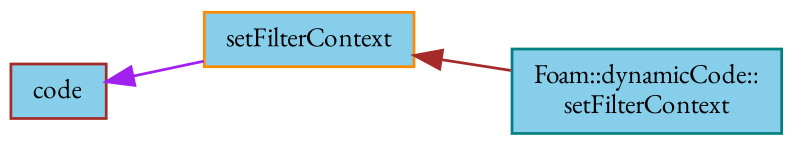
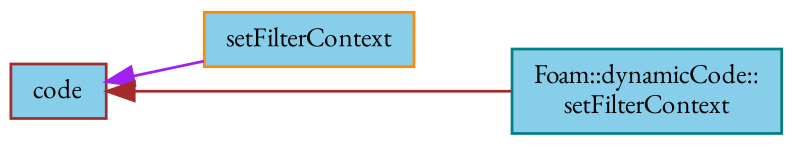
edge "Foam::dynamicCode:: setFilterContext" -> "setFilterContext": now "Foam::dynamicCode:: setFilterContext" -> "code"
